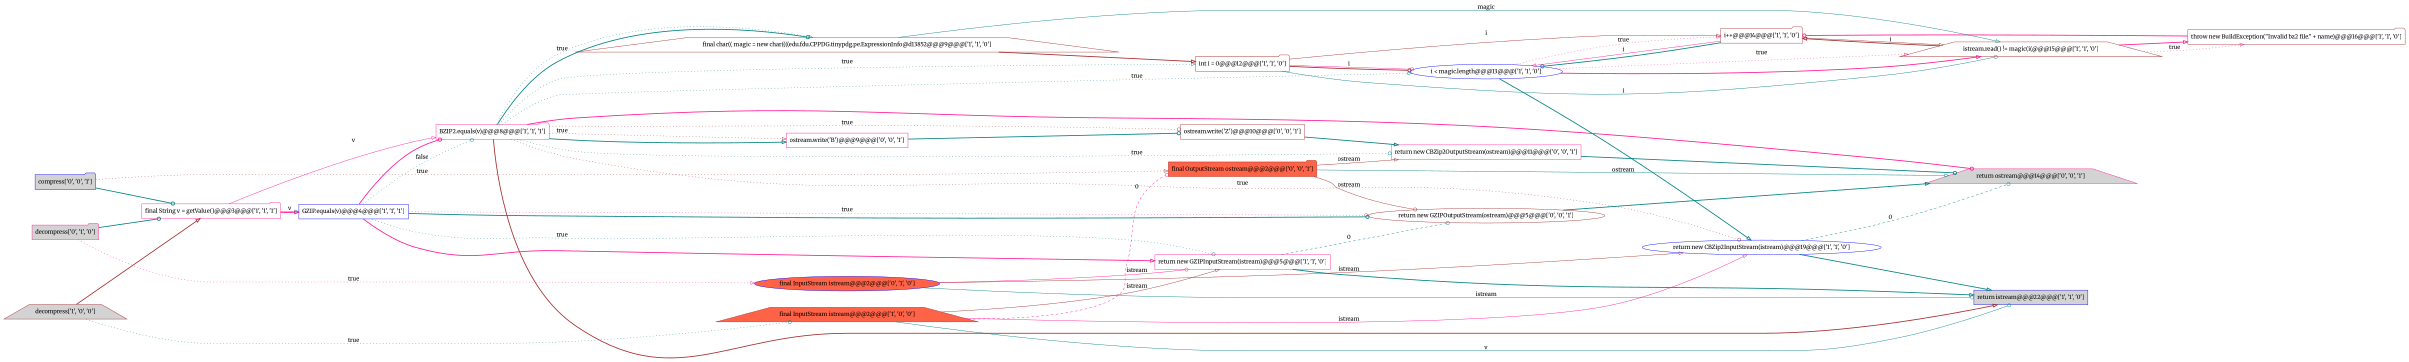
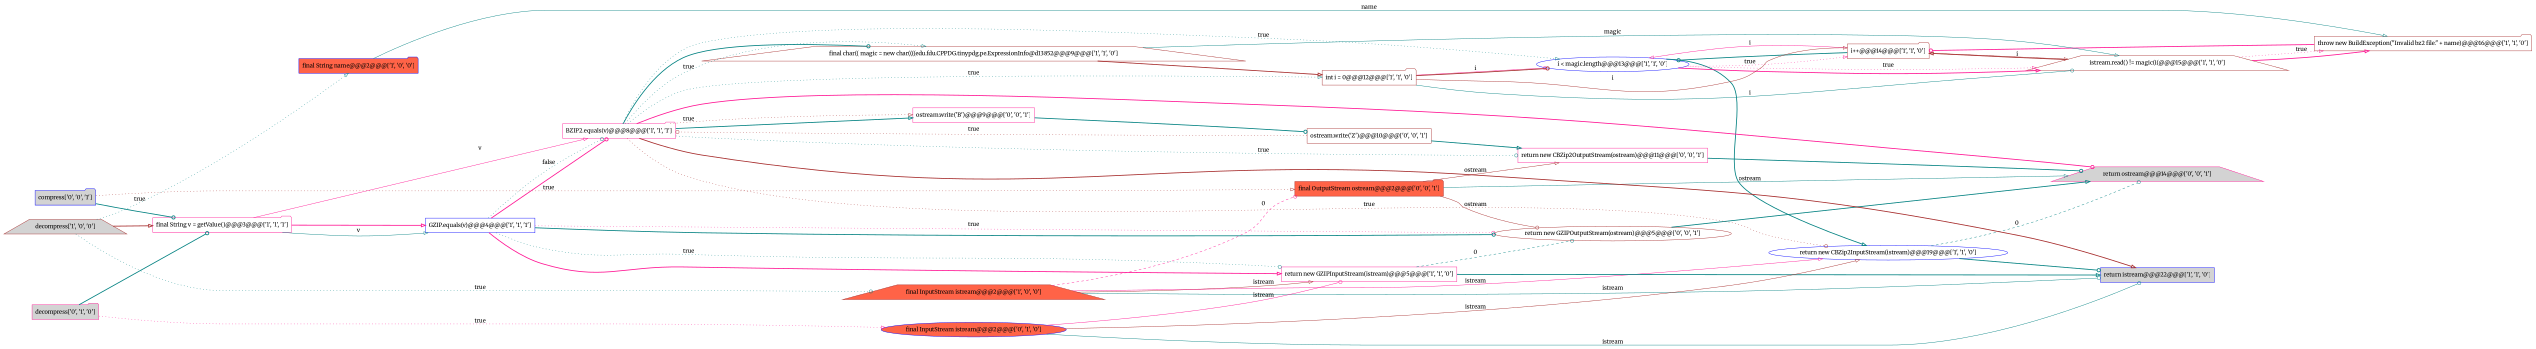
node "final String name@@@2@@@['1', '0', '0']": added
edge "BZIP2.equals(v)@@@8@@@['1', '1', '1']" -> "ostream.write('Z')@@@10@@@['0', '0', '1']": reversed
edge "return new CBZip2InputStream(istream)@@@19@@@['1', '1', '0']" -> "return istream@@@22@@@['1', '1', '0']": arrowhead onormal -> odot
edge "final InputStream istream@@@2@@@['1', '0', '0']" -> "return istream@@@22@@@['1', '1', '0']": label "v" -> "istream"
